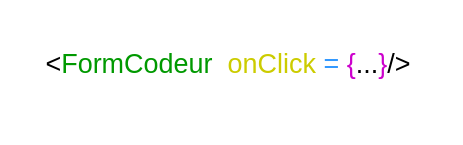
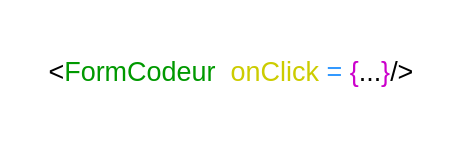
node "<FormCodeur onClick = {...}/>": moved (228, 63) -> (231, 72)
